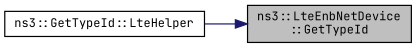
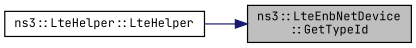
node "ns3::GetTypeId::LteHelper": label "ns3::GetTypeId::LteHelper" -> "ns3::LteHelper::LteHelper"
